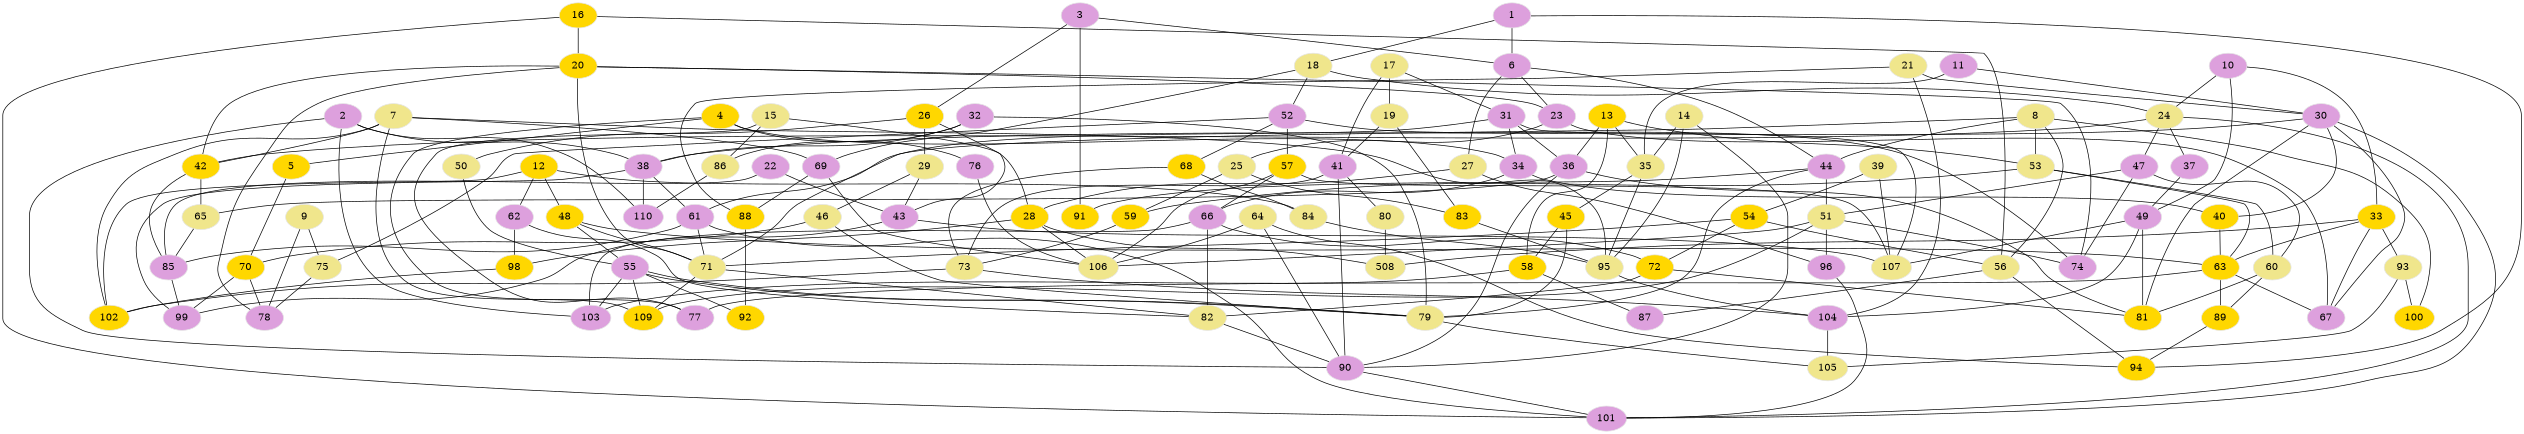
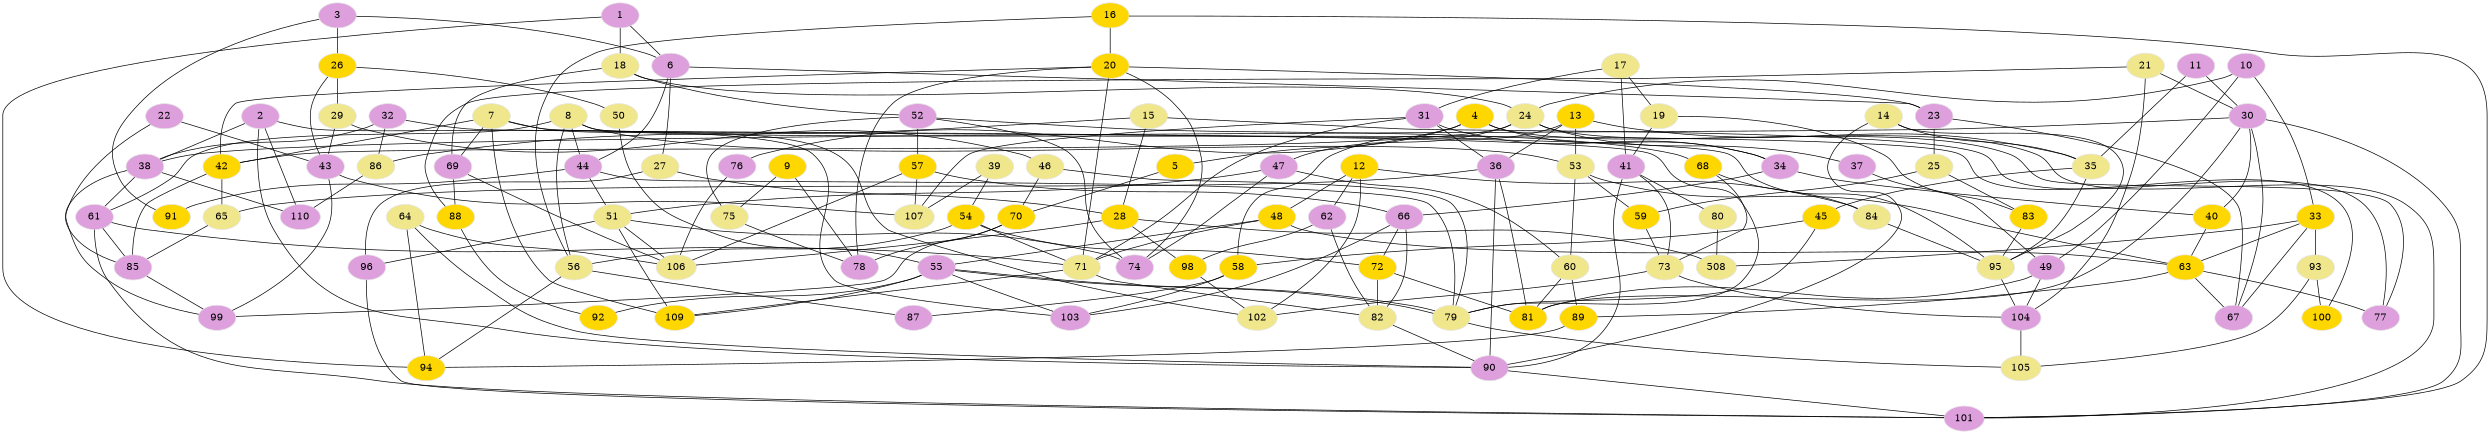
node "9": fillcolor khaki -> gold
edge "49" -- "107": removed
node "102": fillcolor gold -> khaki
